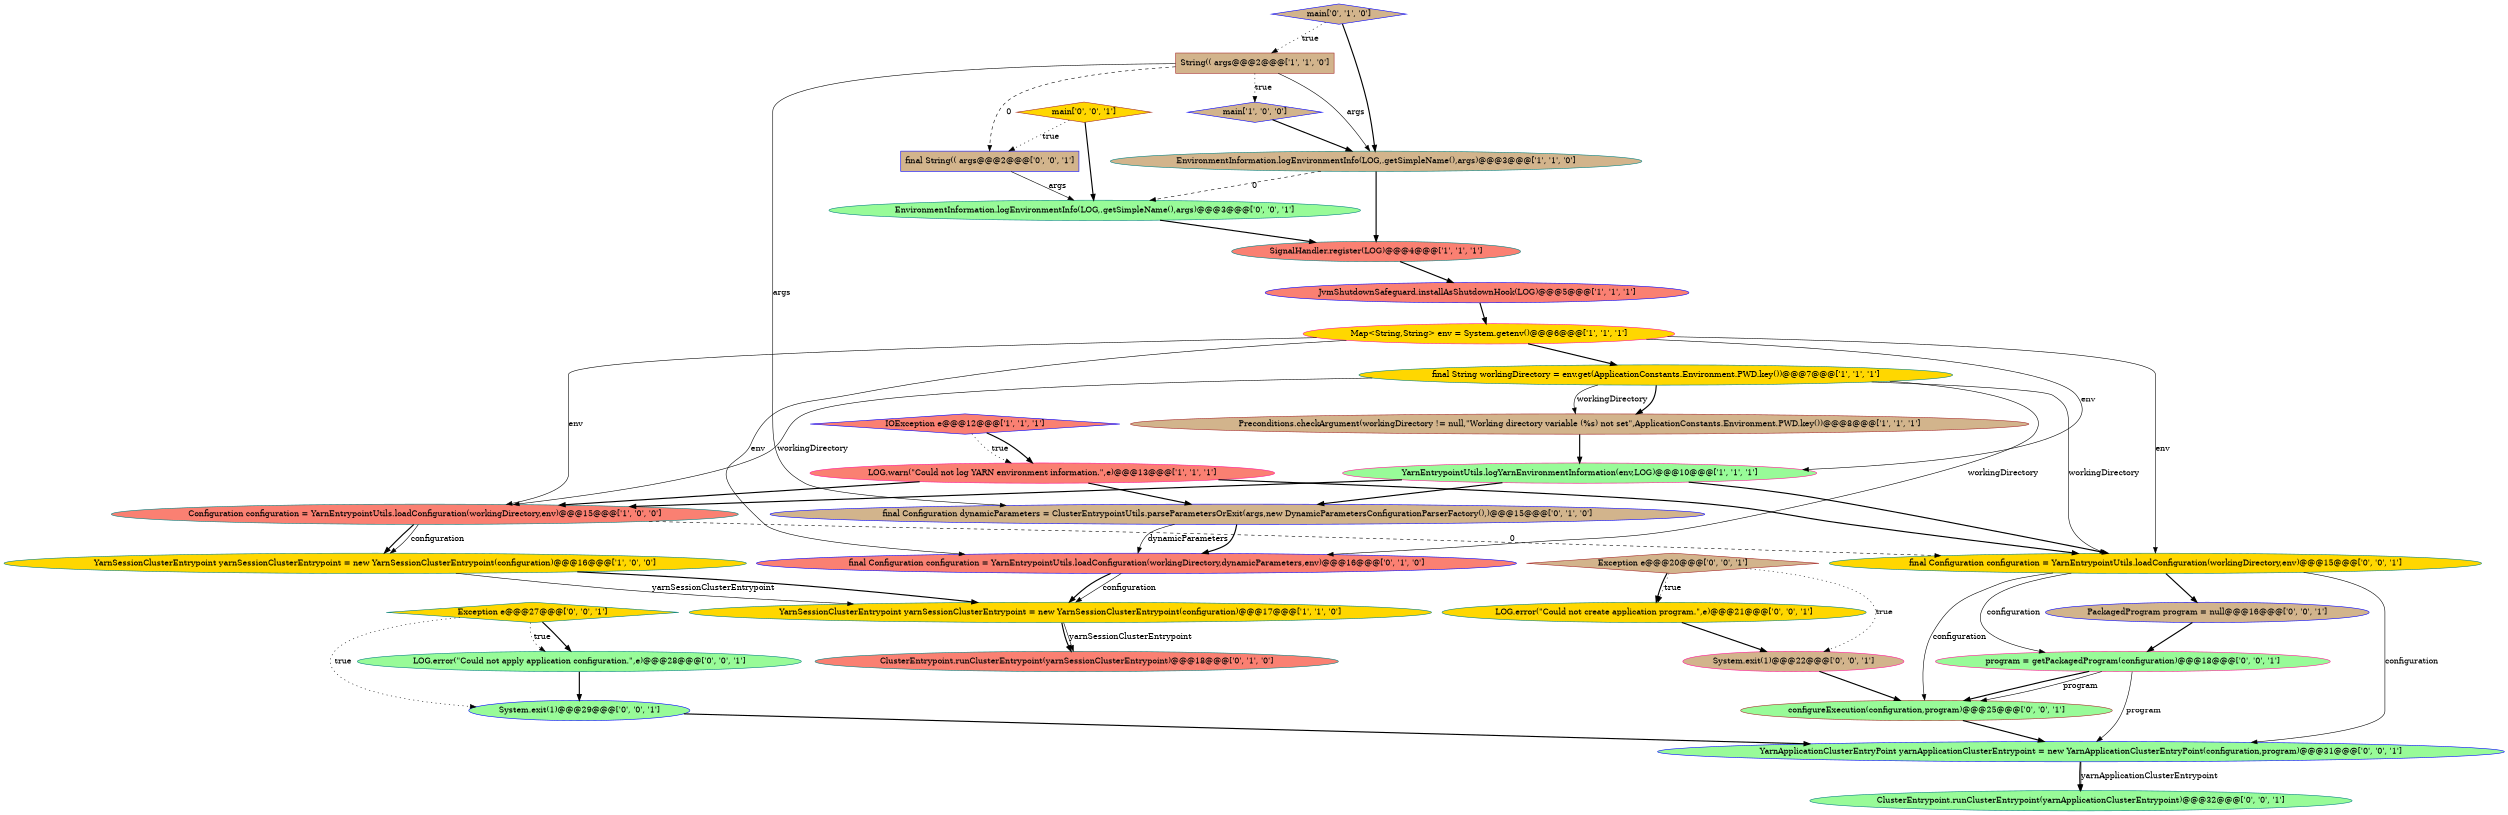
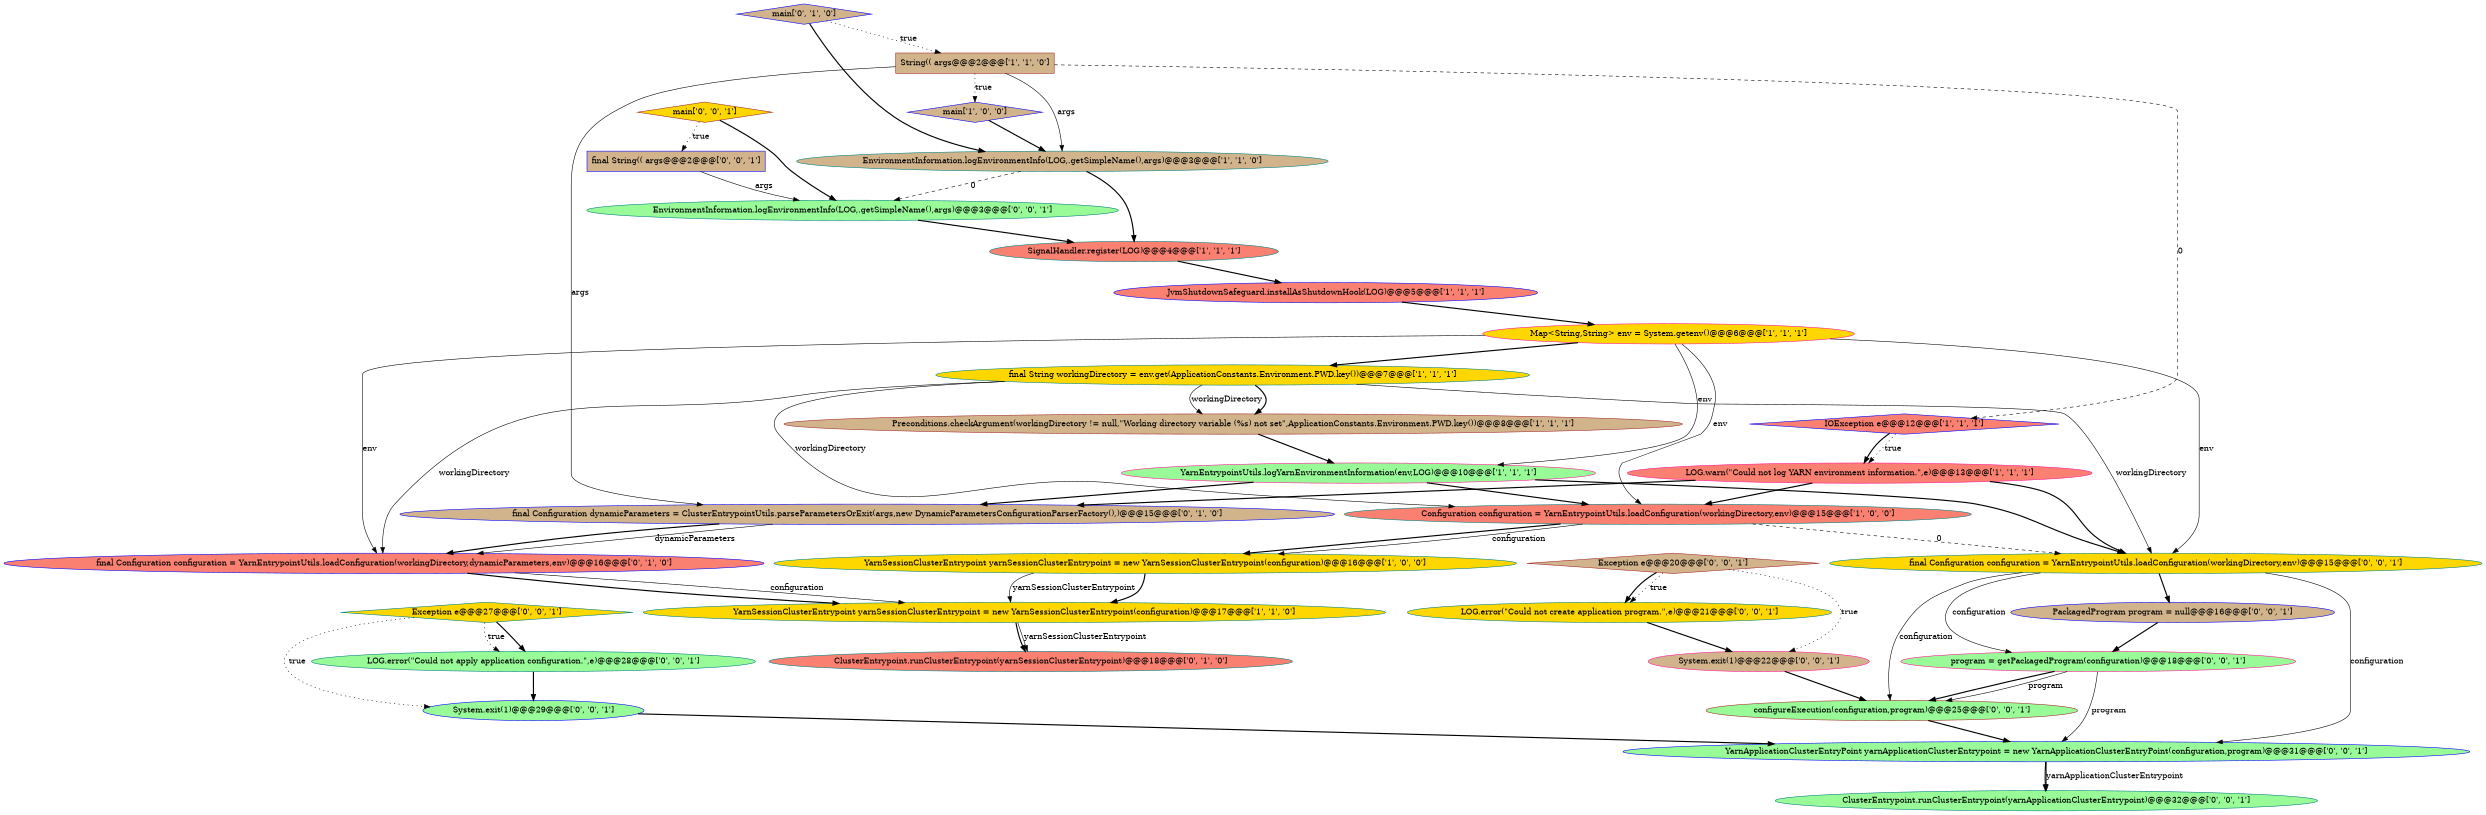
edge "String(( args@@@2@@@['1', '1', '0']" -> "final String(( args@@@2@@@['0', '0', '1']": now "String(( args@@@2@@@['1', '1', '0']" -> "IOException e@@@12@@@['1', '1', '1']"
